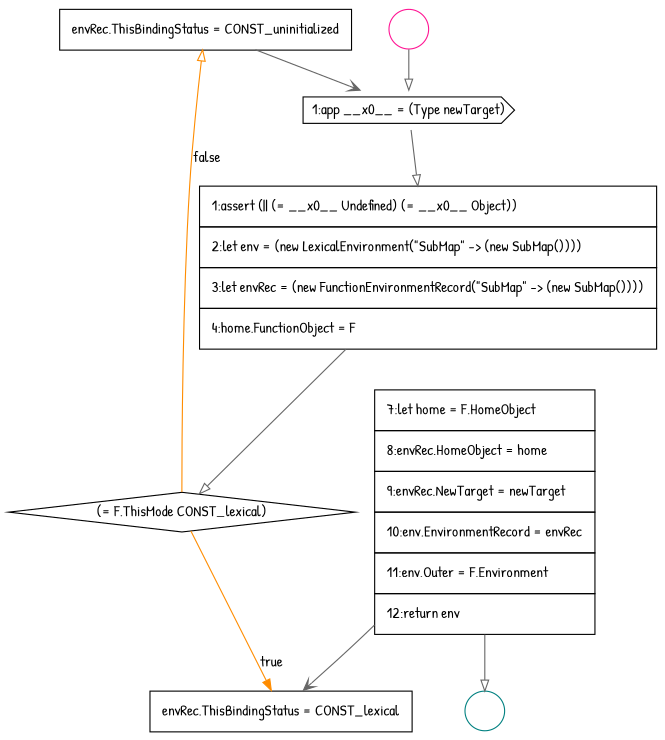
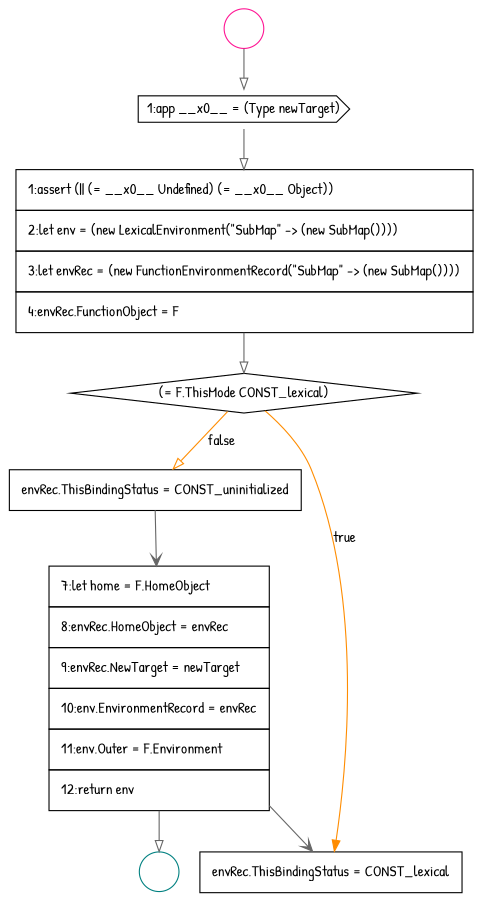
edge "envRec.ThisBindingStatus = CONST_uninitialized" -> "1:app __x0__ = (Type newTarget)": now "envRec.ThisBindingStatus = CONST_uninitialized" -> "7:let home = F.HomeObject"
node "1:assert (|| (= __x0__ Undefined) (= __x0__ Object))": text "4:home.FunctionObject = F" -> "4:envRec.FunctionObject = F"
node "7:let home = F.HomeObject": text "8:envRec.HomeObject = home" -> "8:envRec.HomeObject = envRec"
